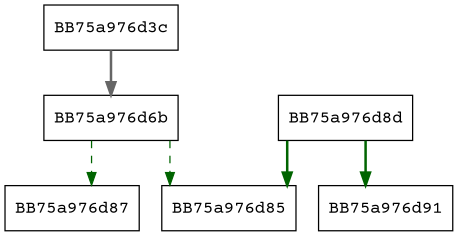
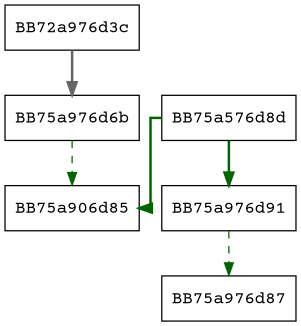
node "BB75a976d3c": label "BB75a976d3c" -> "BB72a976d3c"
node "BB75a976d8d": label "BB75a976d8d" -> "BB75a576d8d"
edge "BB75a976d6b" -> "BB75a976d87": now "BB75a976d91" -> "BB75a976d87"
node "BB75a976d85": label "BB75a976d85" -> "BB75a906d85"
